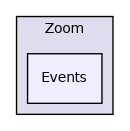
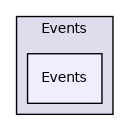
cluster "Zoom": label "Zoom" -> "Events"
